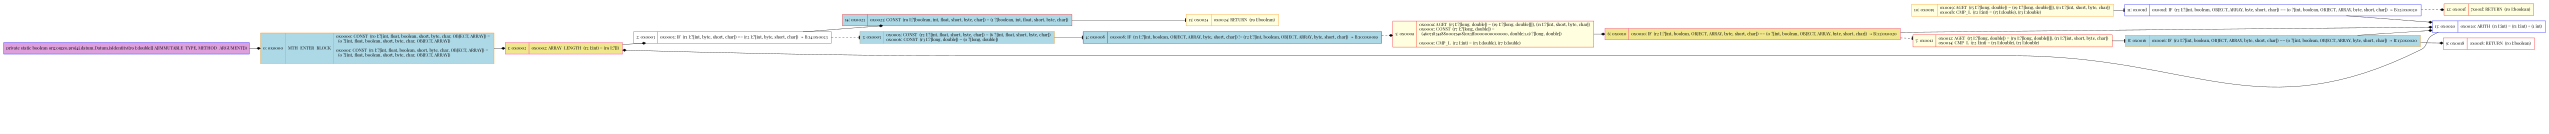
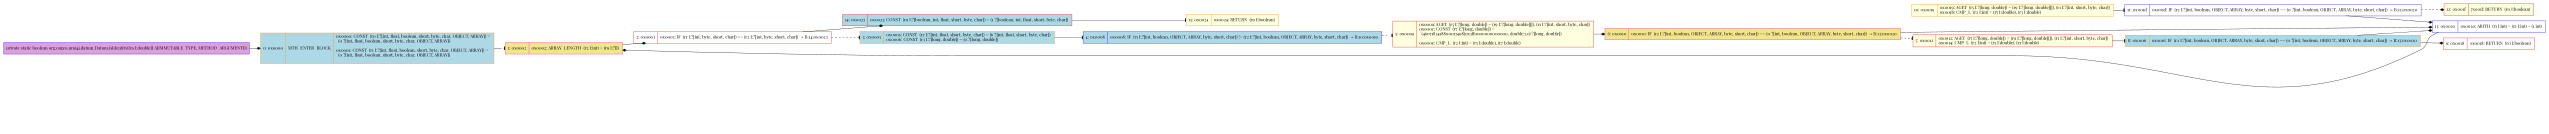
edge "4: 0x0008" -> "5: 0x000a": arrowhead diamond -> tee
edge "0: 0x0000" -> "1: 0x0002": arrowhead diamond -> tee
